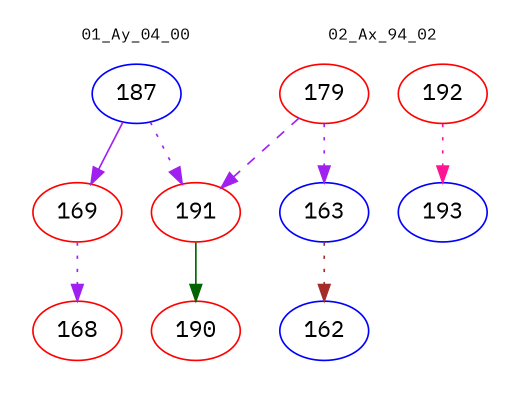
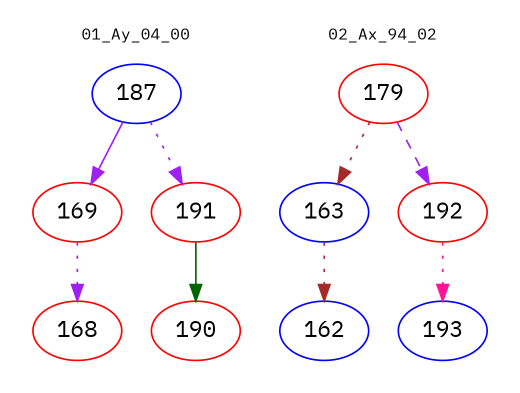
edge "179" -> "191": now "179" -> "192"
edge "179" -> "163": color purple -> brown
